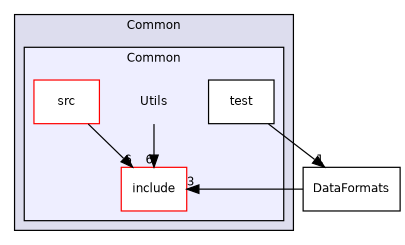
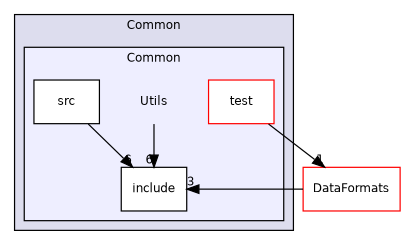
node "src": color red -> black
node "test": color black -> red
node "include": color red -> black
node "DataFormats": color black -> red
